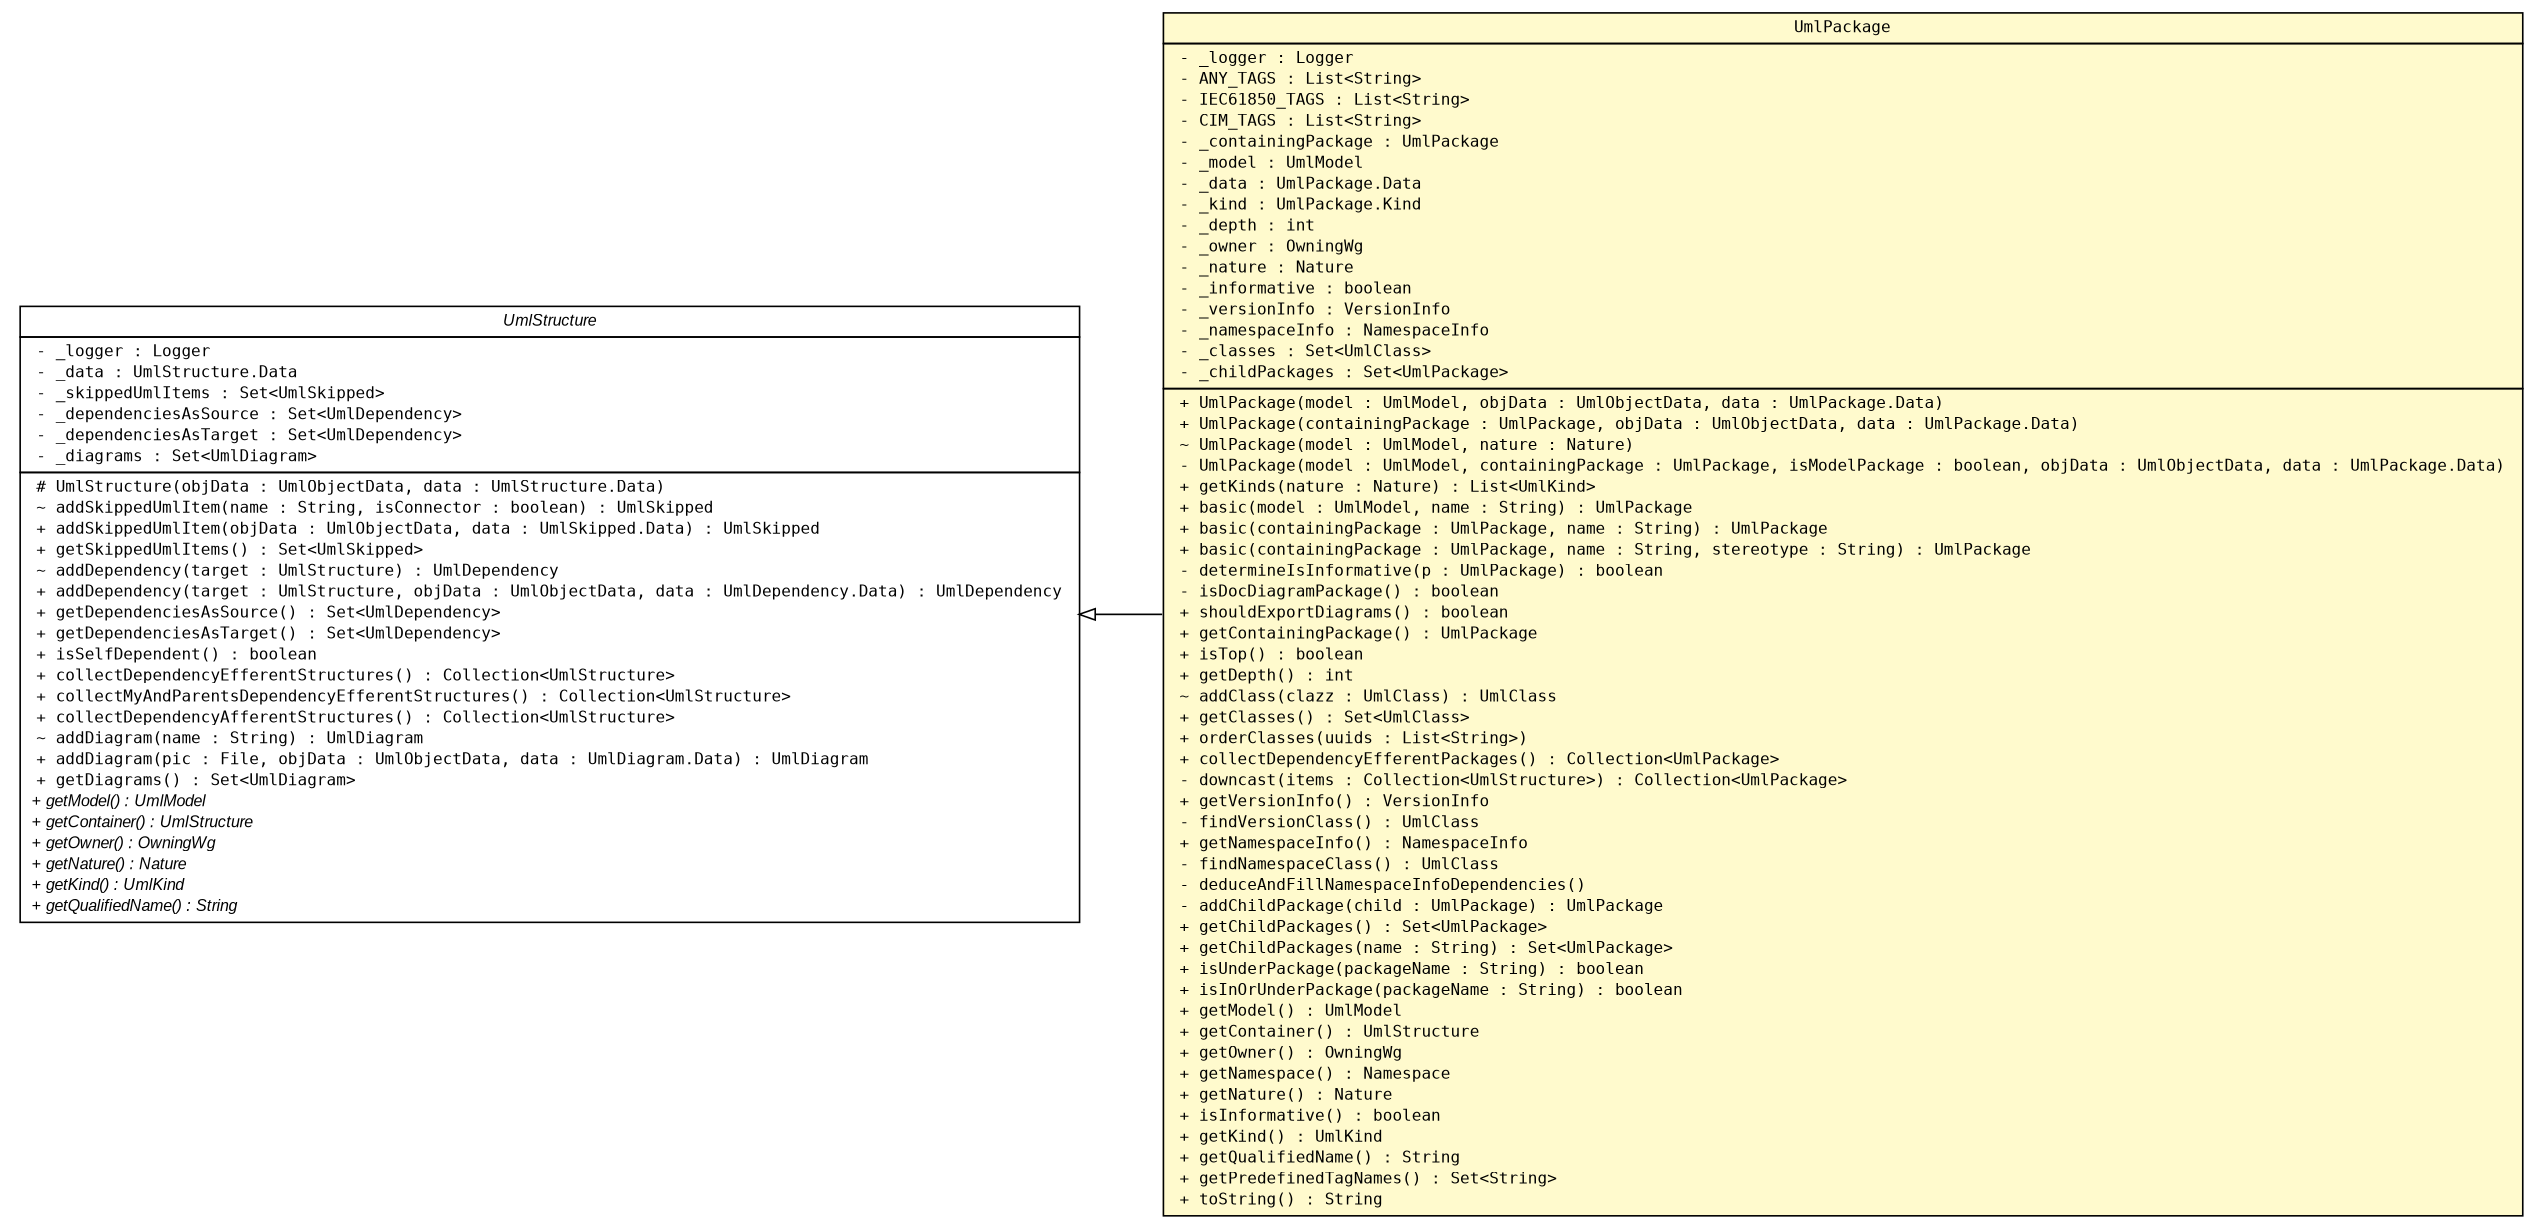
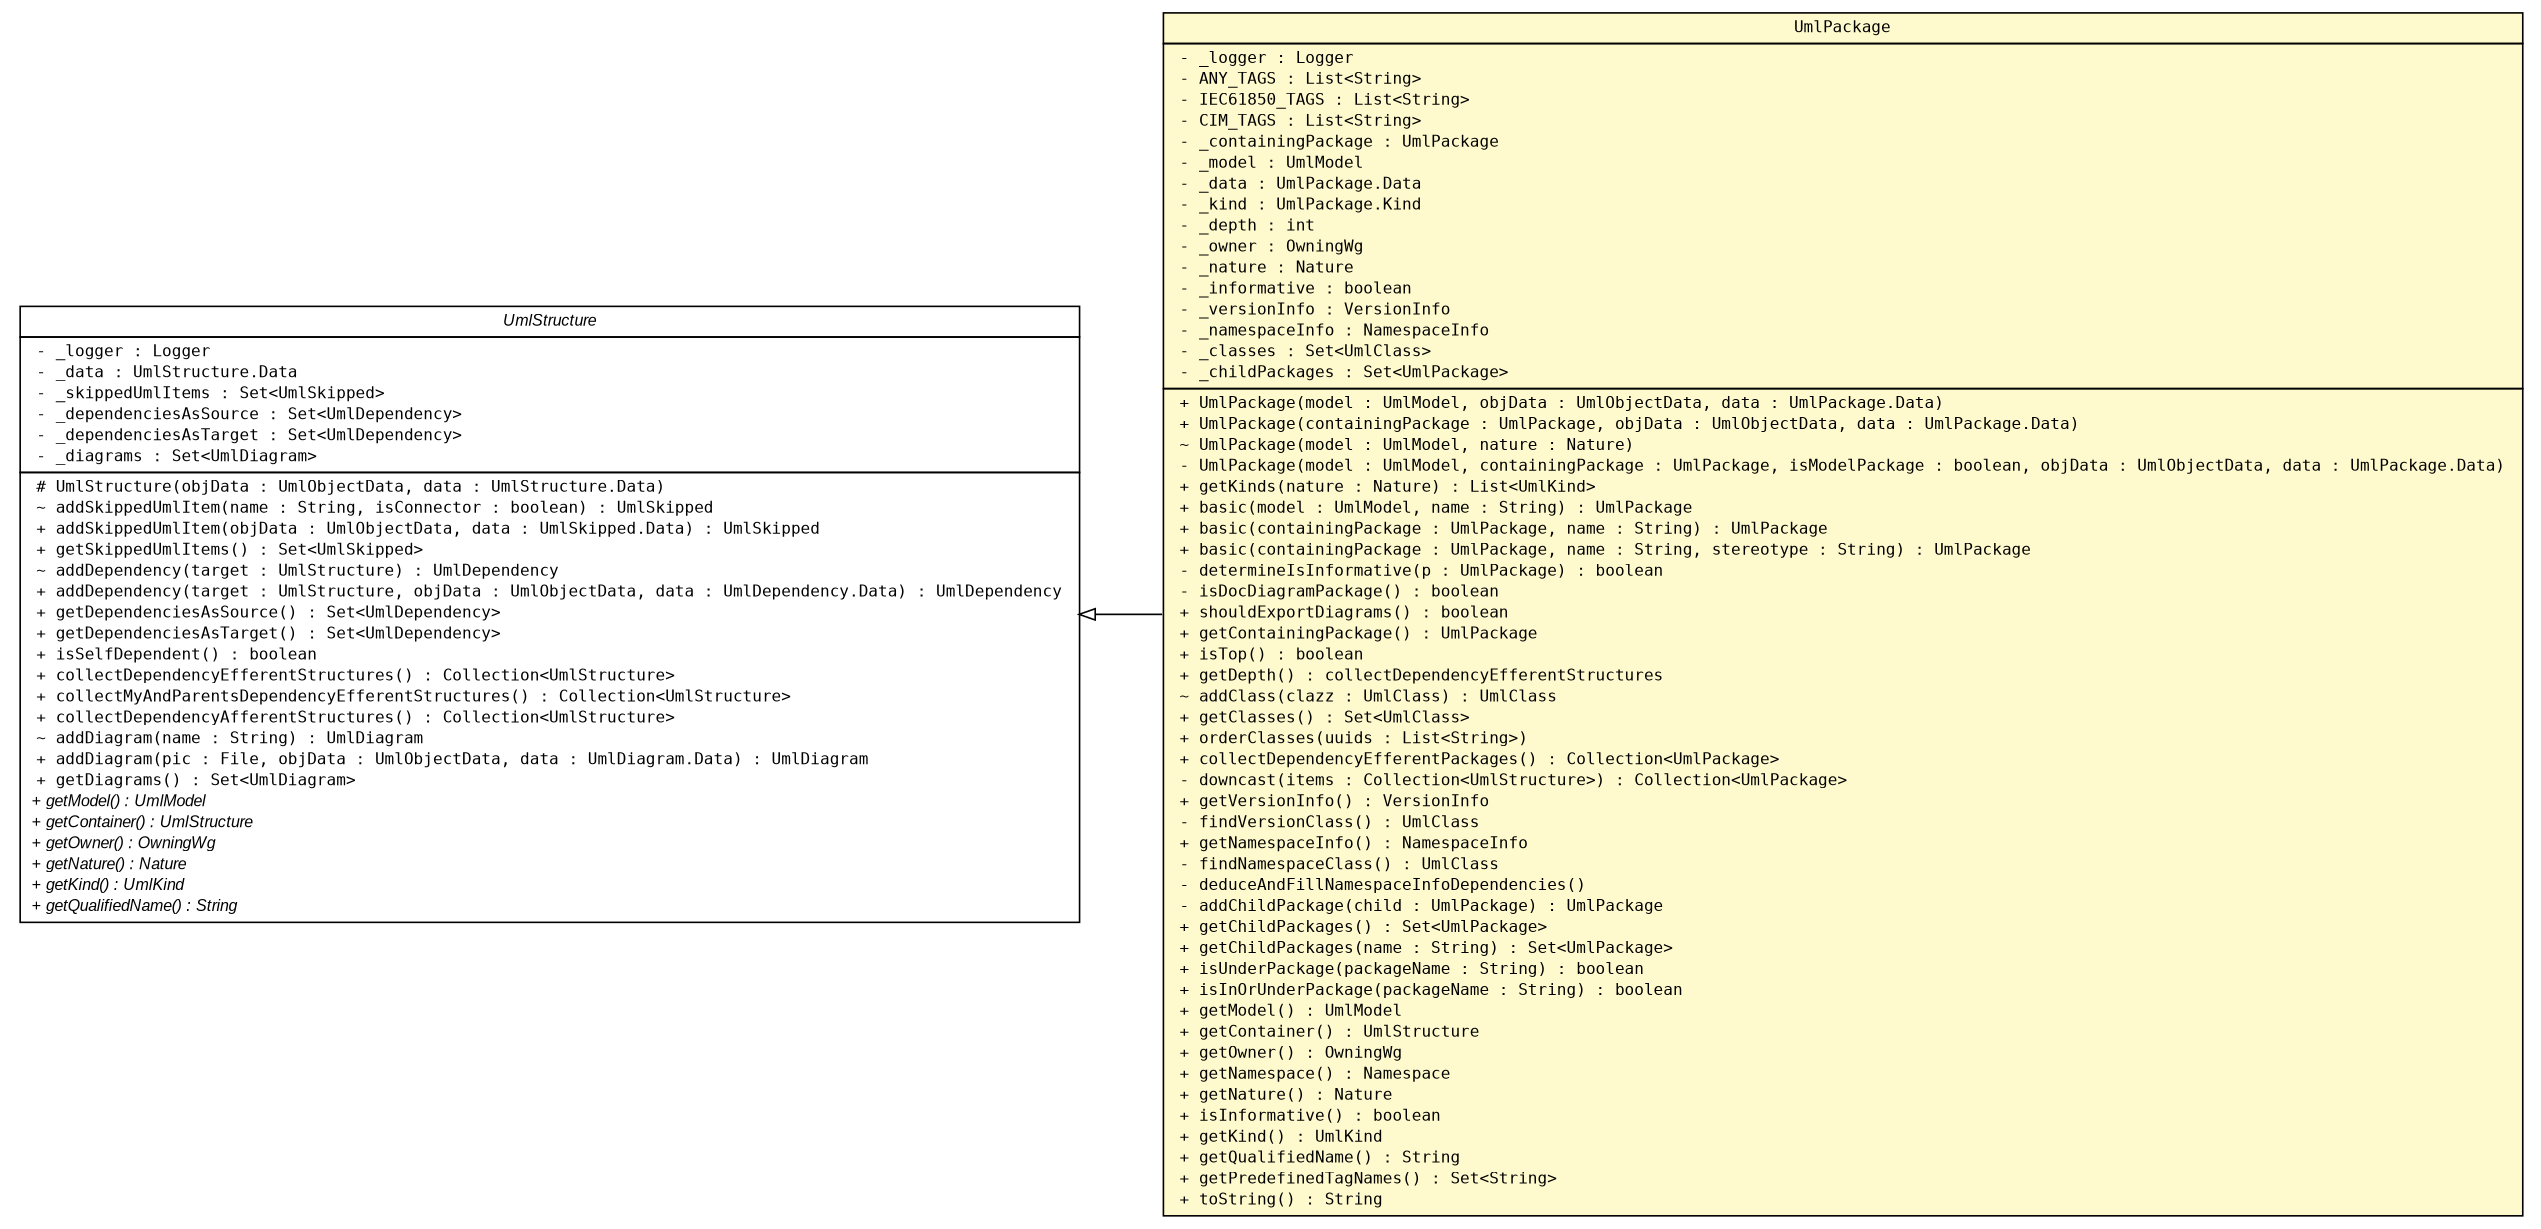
node "UmlPackage": text "+ getDepth() : int" -> "+ getDepth() : collectDependencyEfferentStructures"
